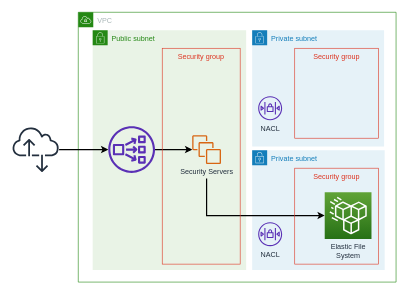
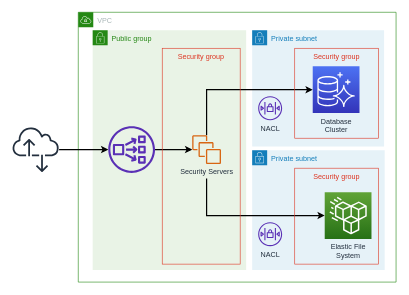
node "Public subnet": label "Public subnet" -> "Public group"
edge "Security Servers" -> "Database Cluster": added
node "Database Cluster": added
